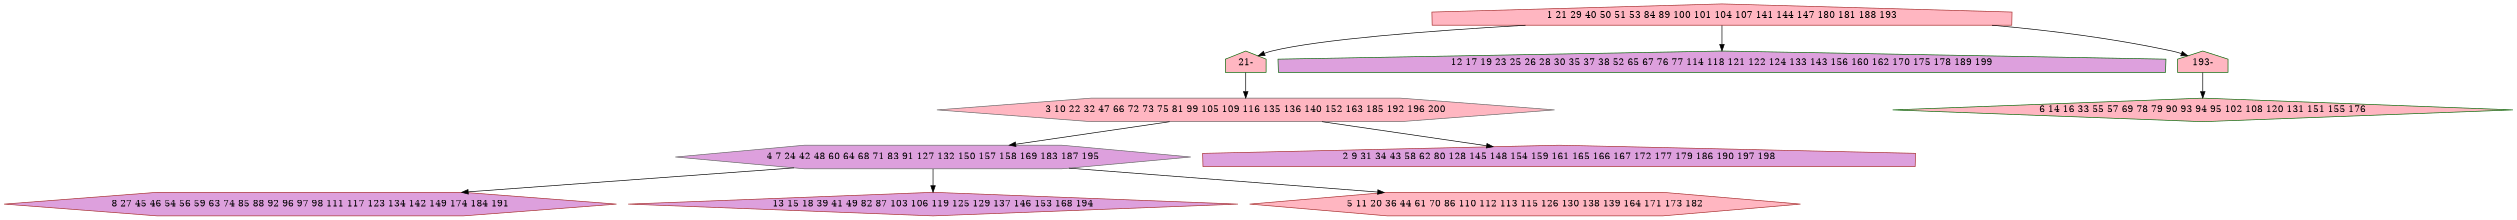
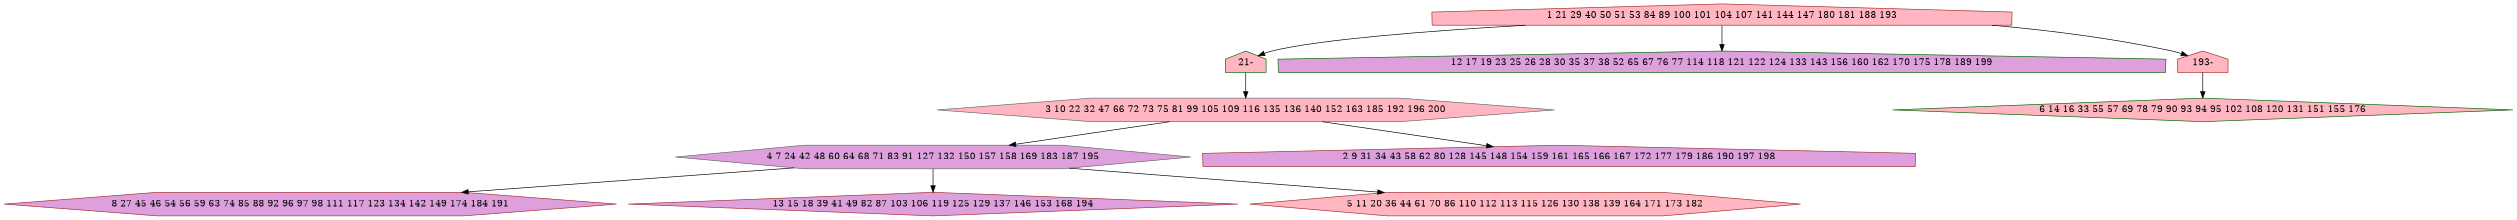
node "193-": color darkgreen -> brown
